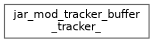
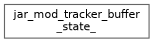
node "jar_mod_tracker_buffer _tracker_": label "jar_mod_tracker_buffer _tracker_" -> "jar_mod_tracker_buffer _state_"
